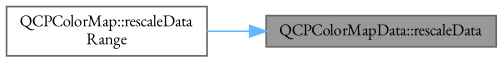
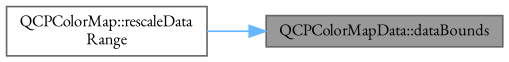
node "QCPColorMapData::rescaleData": label "QCPColorMapData::rescaleData" -> "QCPColorMapData::dataBounds"
